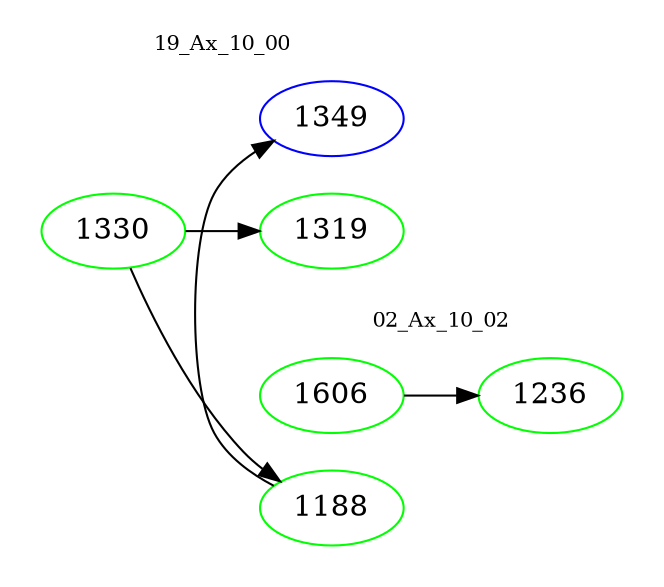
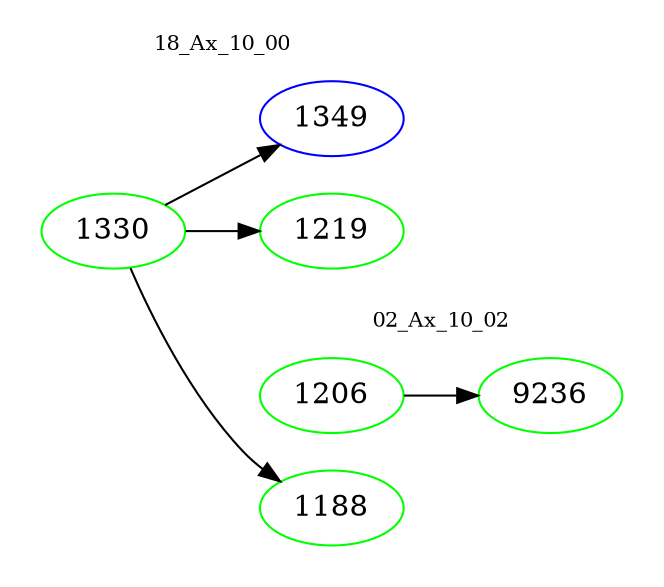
cluster "19_Ax_10_00": label "19_Ax_10_00" -> "18_Ax_10_00"
node "1319": label "1319" -> "1219"
edge "1188" -> "1349": now "1330" -> "1349"
node "1606": label "1606" -> "1206"
node "1236": label "1236" -> "9236"
